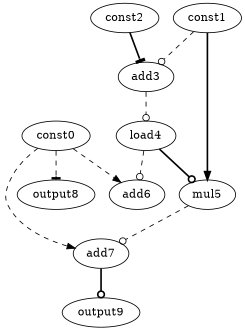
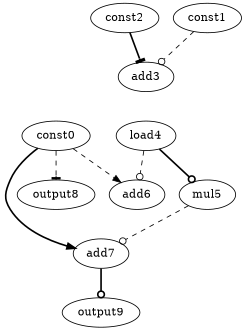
edge "const1" -> "mul5": removed
edge "add3" -> "load4": removed
edge "const0" -> "add7": style dashed -> bold
